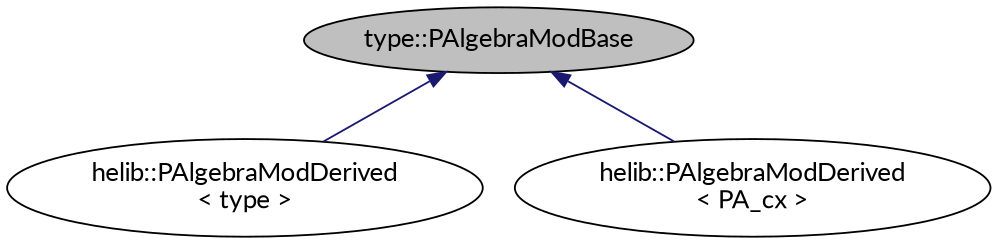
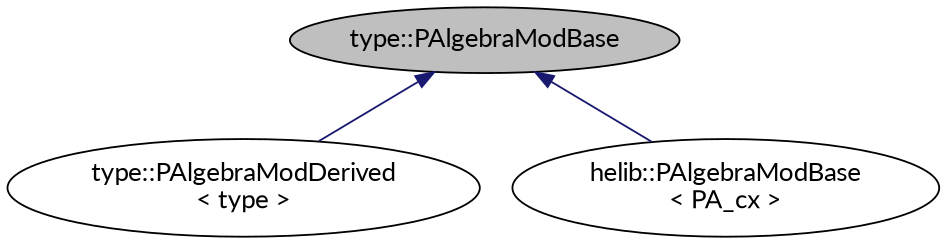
node "helib::PAlgebraModDerived < type >": label "helib::PAlgebraModDerived < type >" -> "type::PAlgebraModDerived < type >"
node "helib::PAlgebraModDerived < PA_cx >": label "helib::PAlgebraModDerived < PA_cx >" -> "helib::PAlgebraModBase < PA_cx >"
